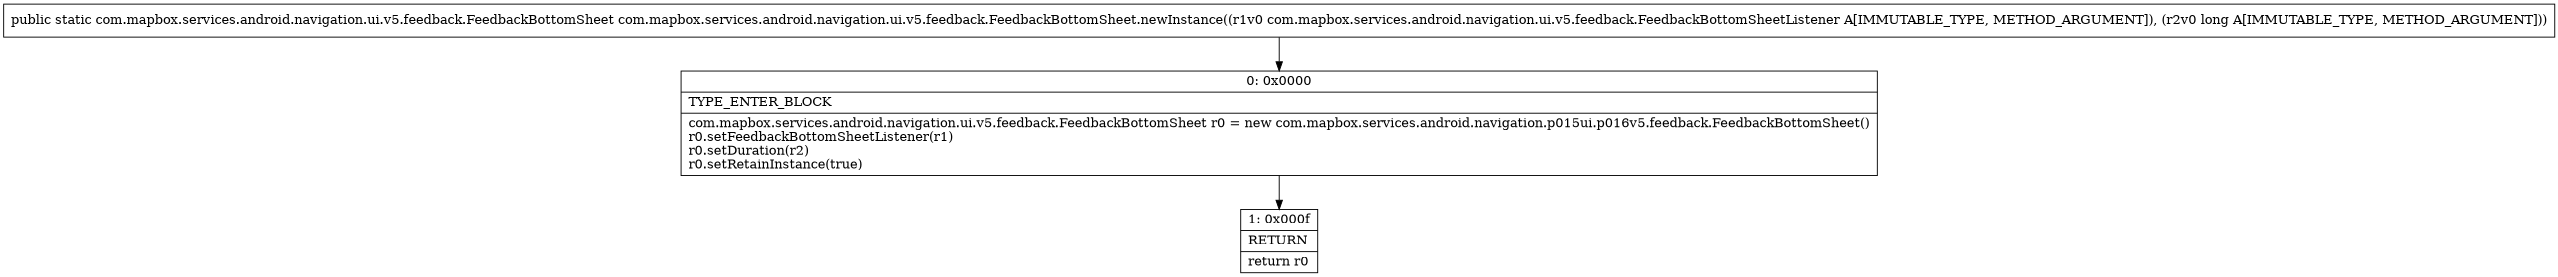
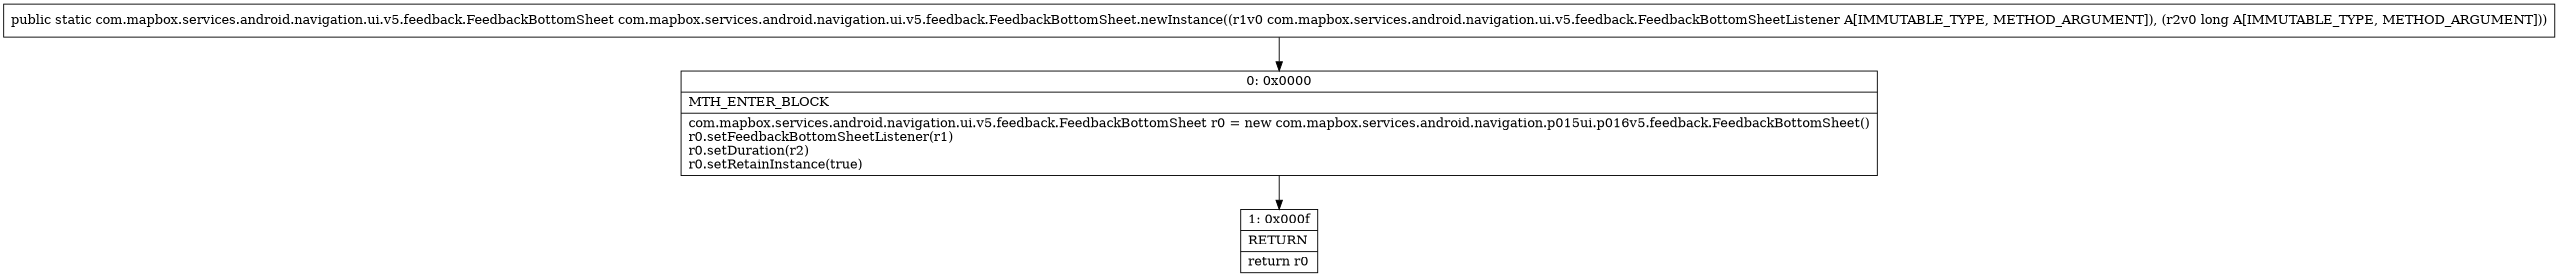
node "0: 0x0000": text "TYPE_ENTER_BLOCK" -> "MTH_ENTER_BLOCK"
